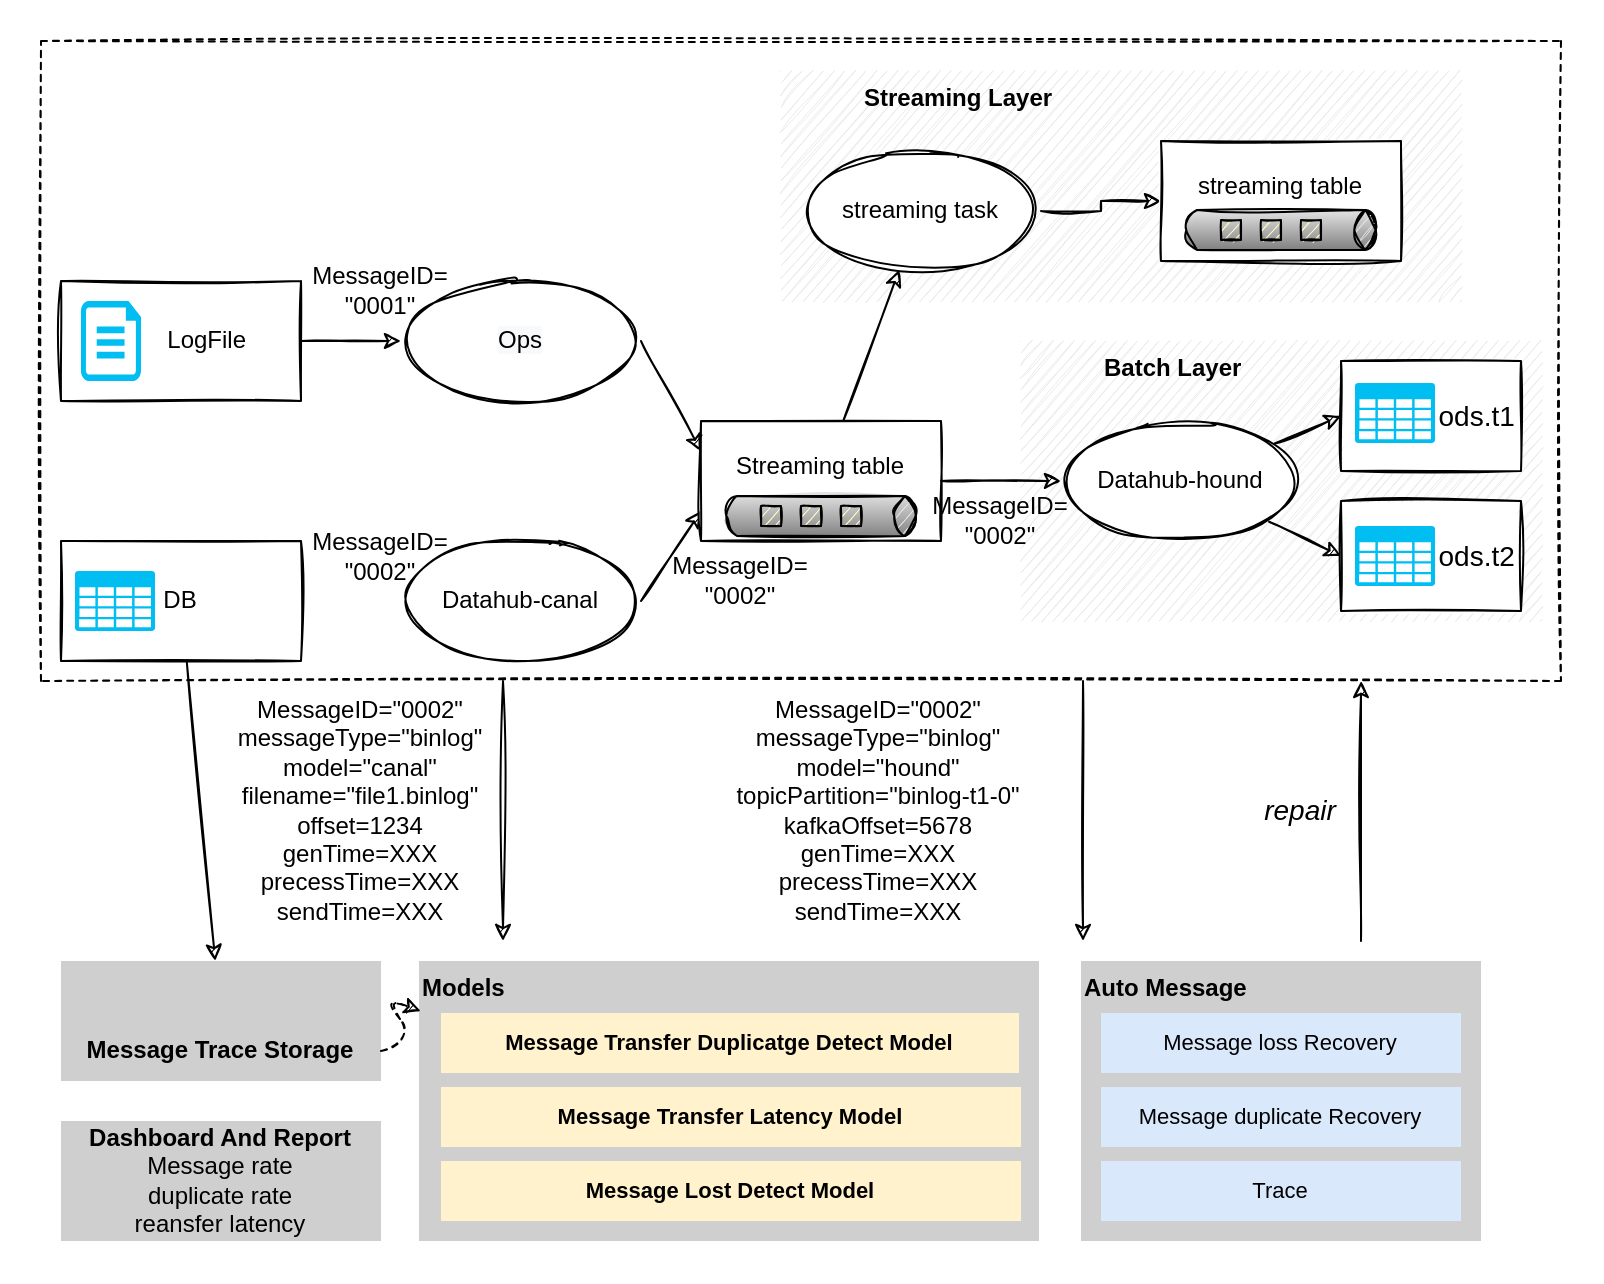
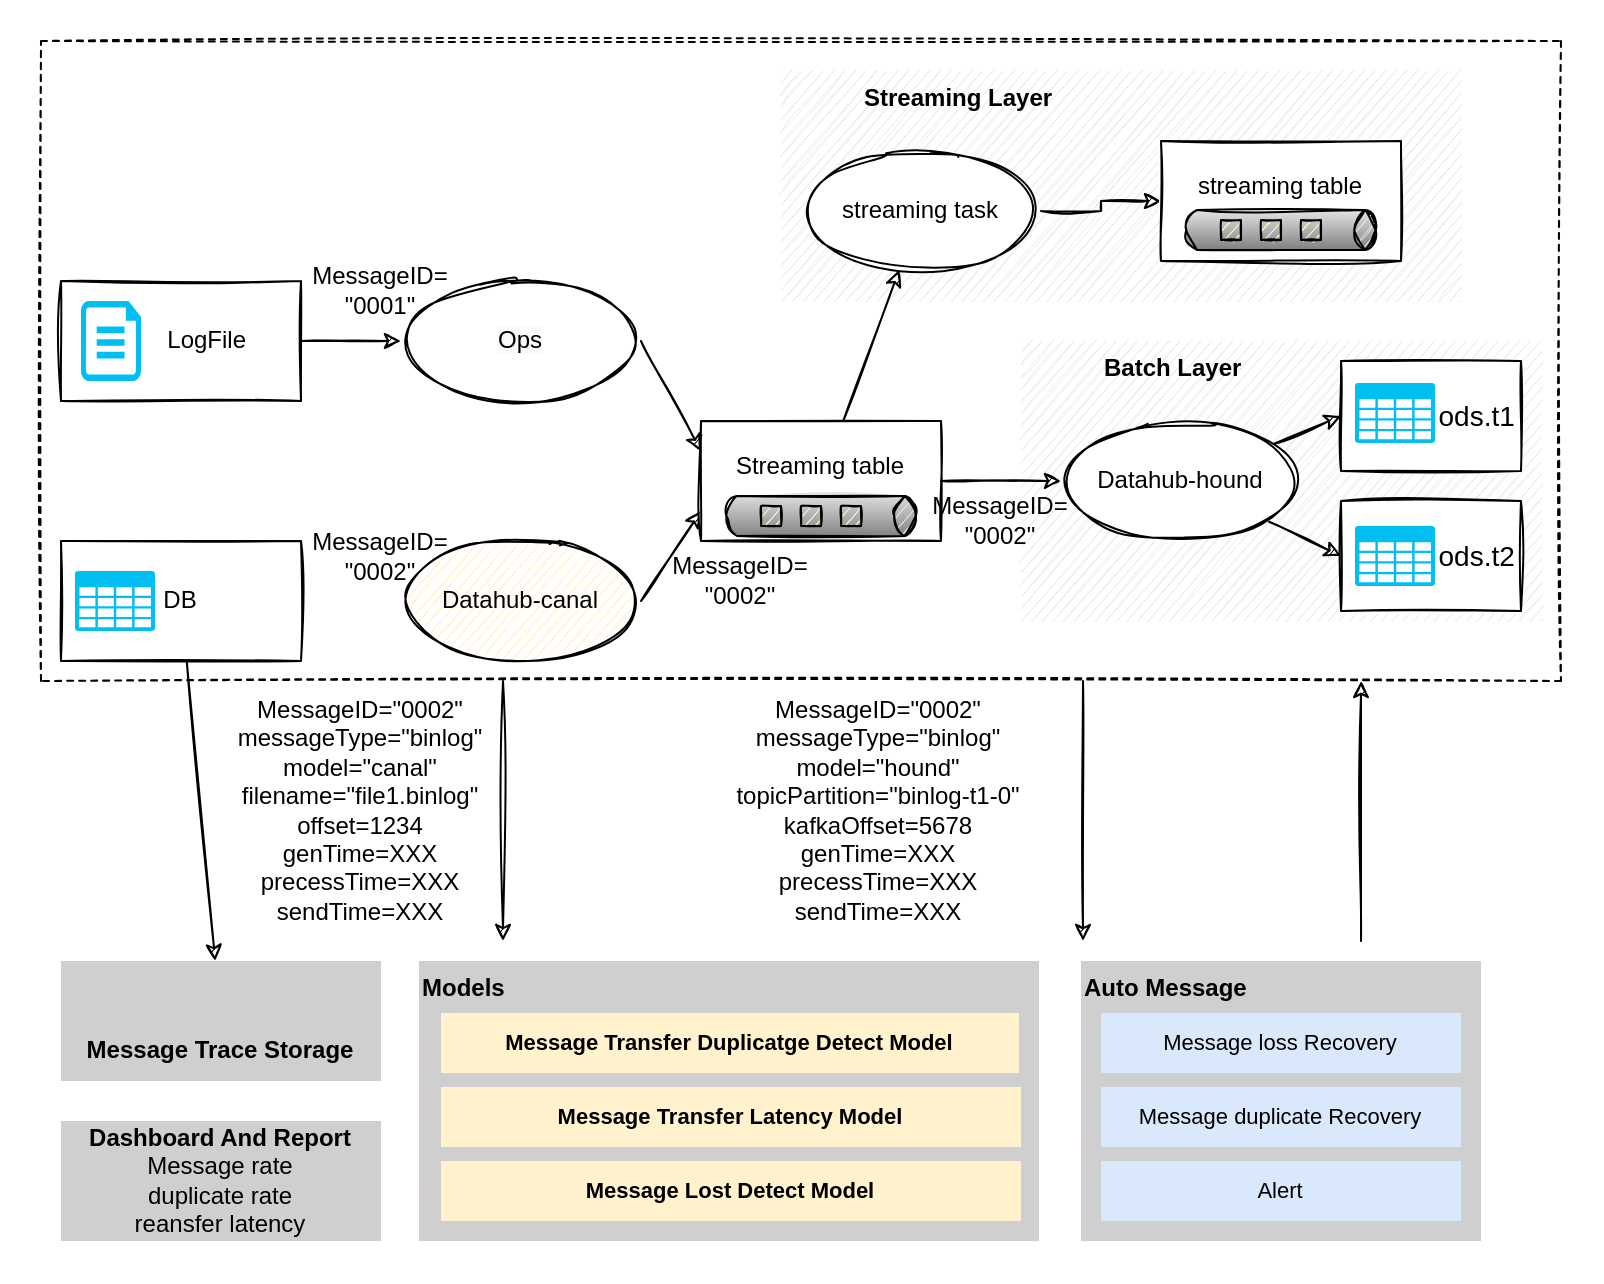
node "Datahub-canal": fillcolor #ffffff -> #fff2cc
node "repair": removed
edge "Message Trace Storage" -> "Models": removed
node "Trace": label "Trace" -> "Alert"
